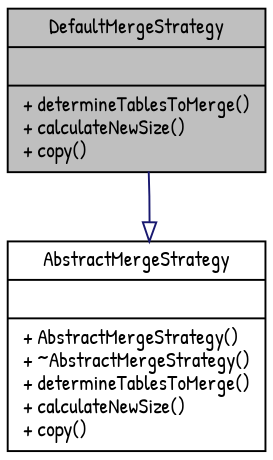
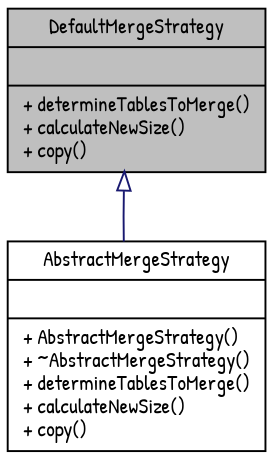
edge "DefaultMergeStrategy" -> "AbstractMergeStrategy": reversed
